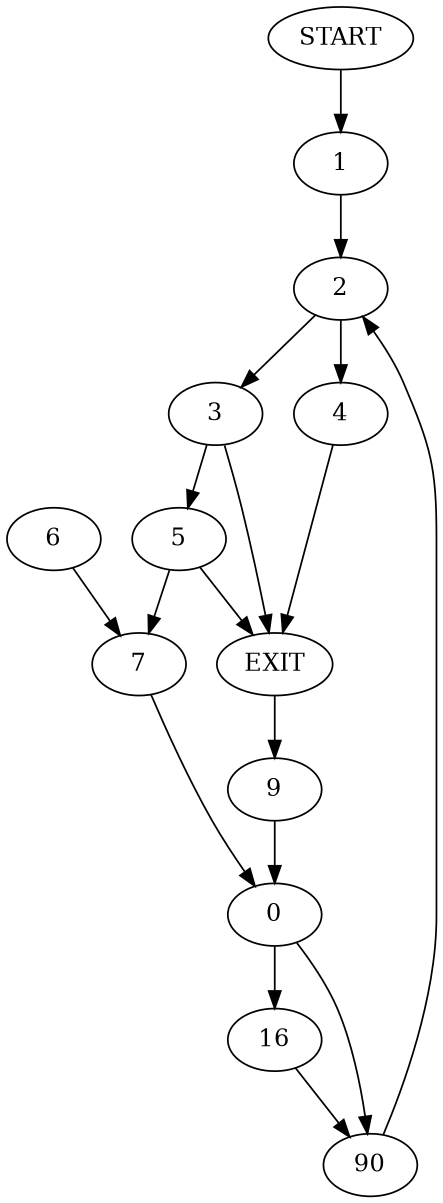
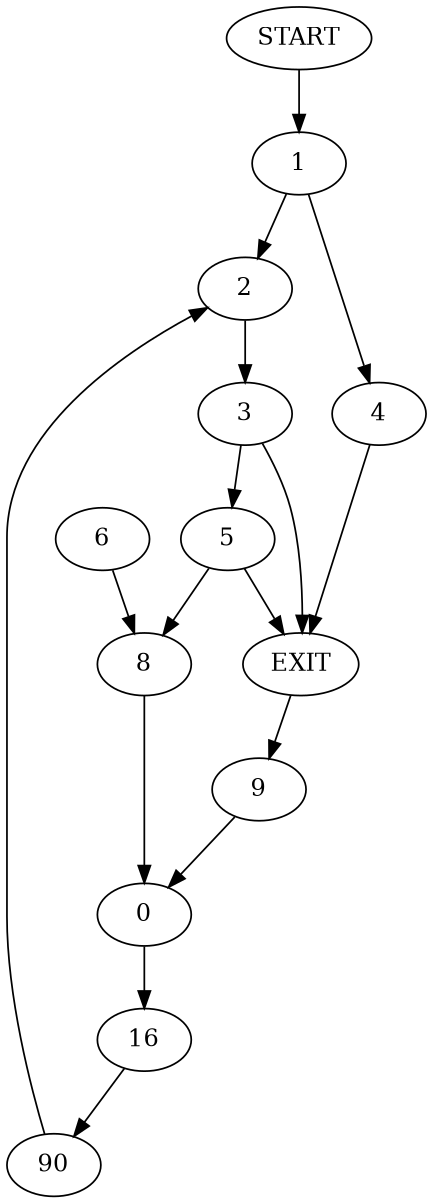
edge "2" -> "4": now "1" -> "4"
node "7": label "7" -> "8"
edge "0" -> "90": removed
